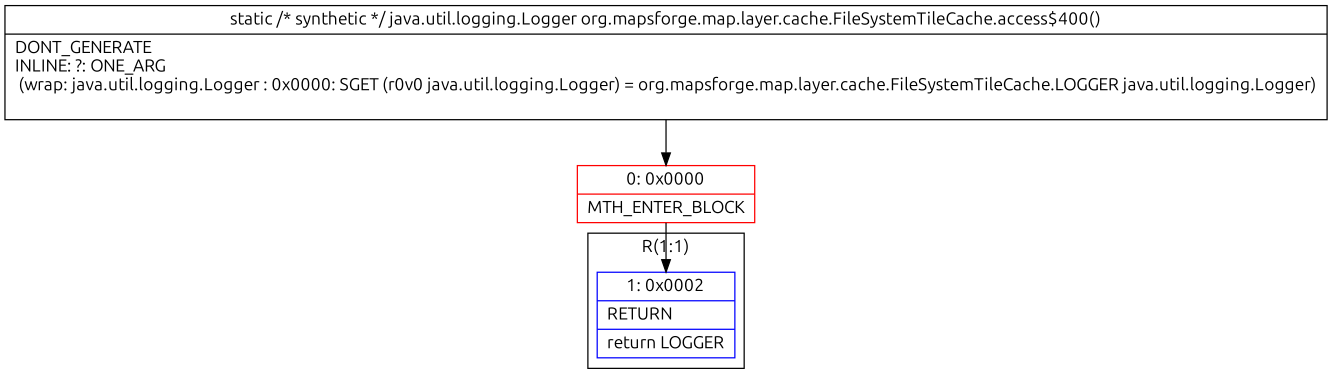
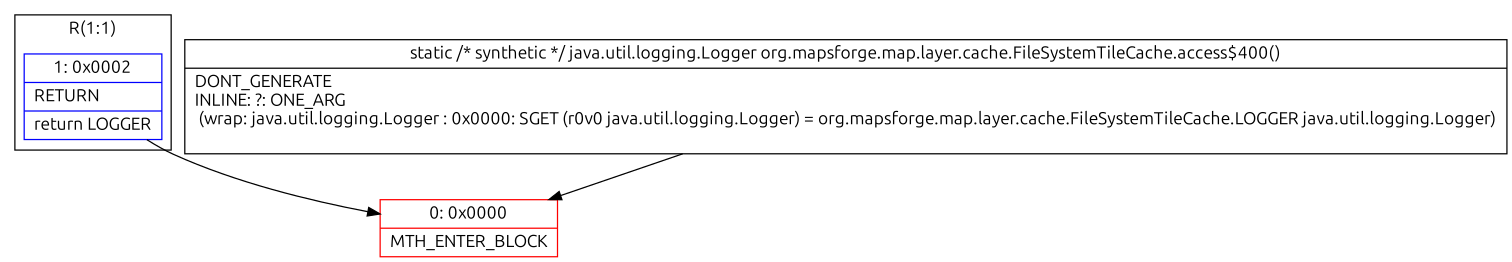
edge "0: 0x0000" -> "1: 0x0002": reversed
